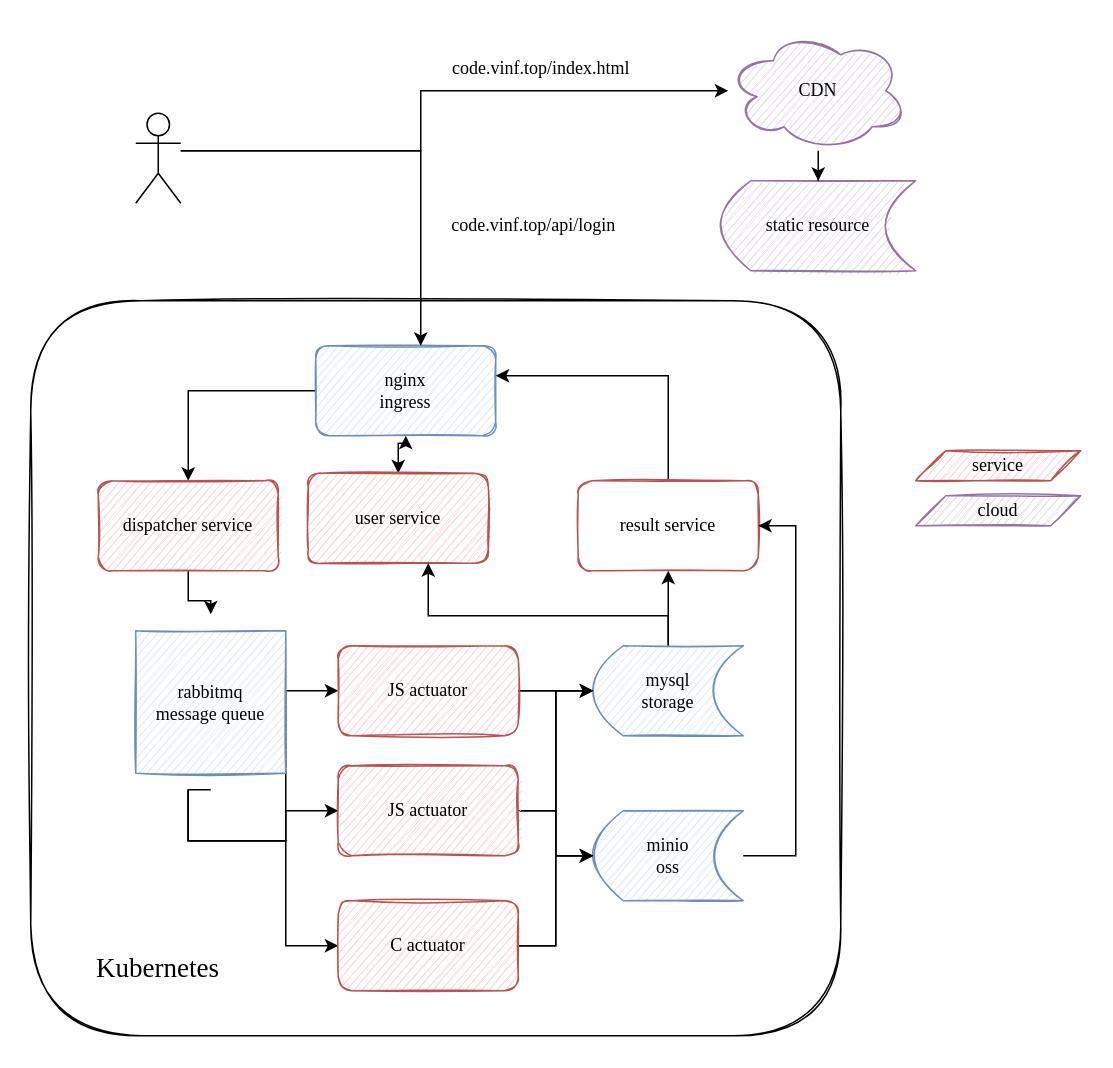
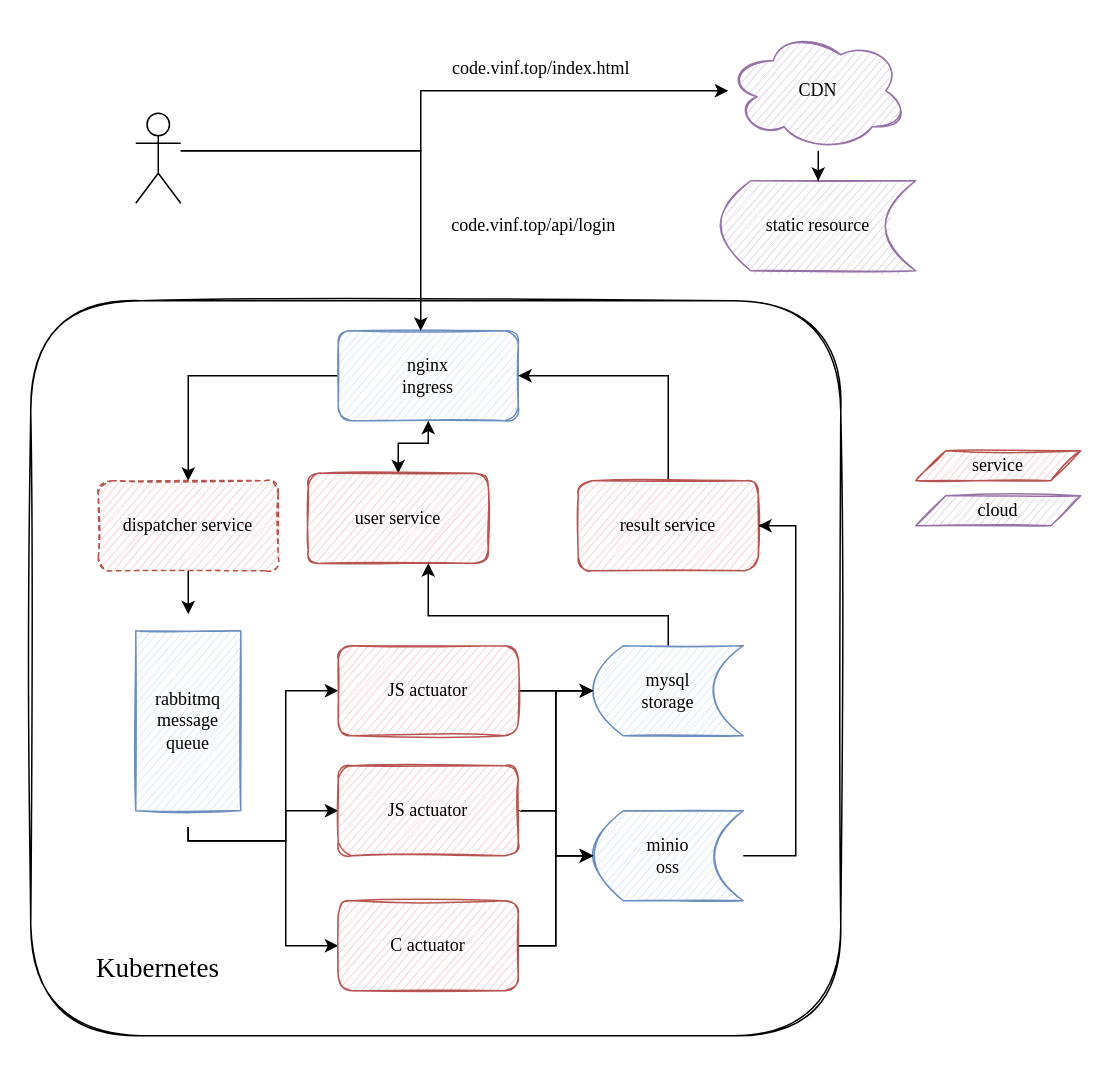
node "nginx ingress": moved (406, 391) -> (428, 376)
node "dispatcher service": style solid -> dashed
node "result service": fillcolor #ffffff -> #f8cecc
edge "mysql storage" -> "result service": removed
node "rabbitmq message queue": size 150x143 -> 105x180
